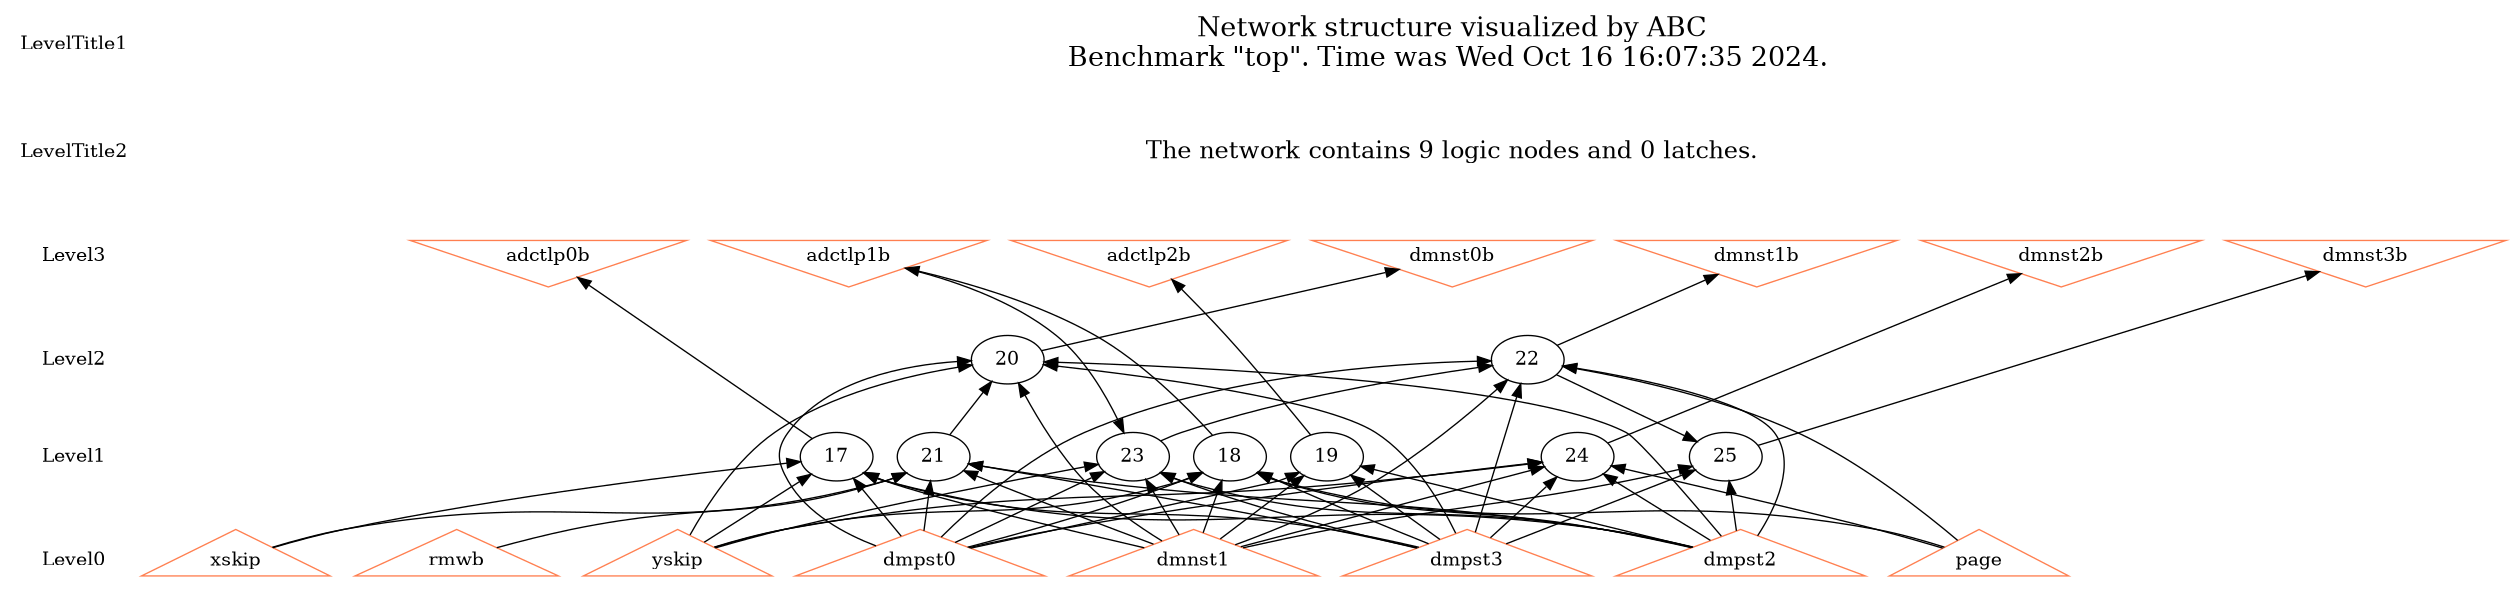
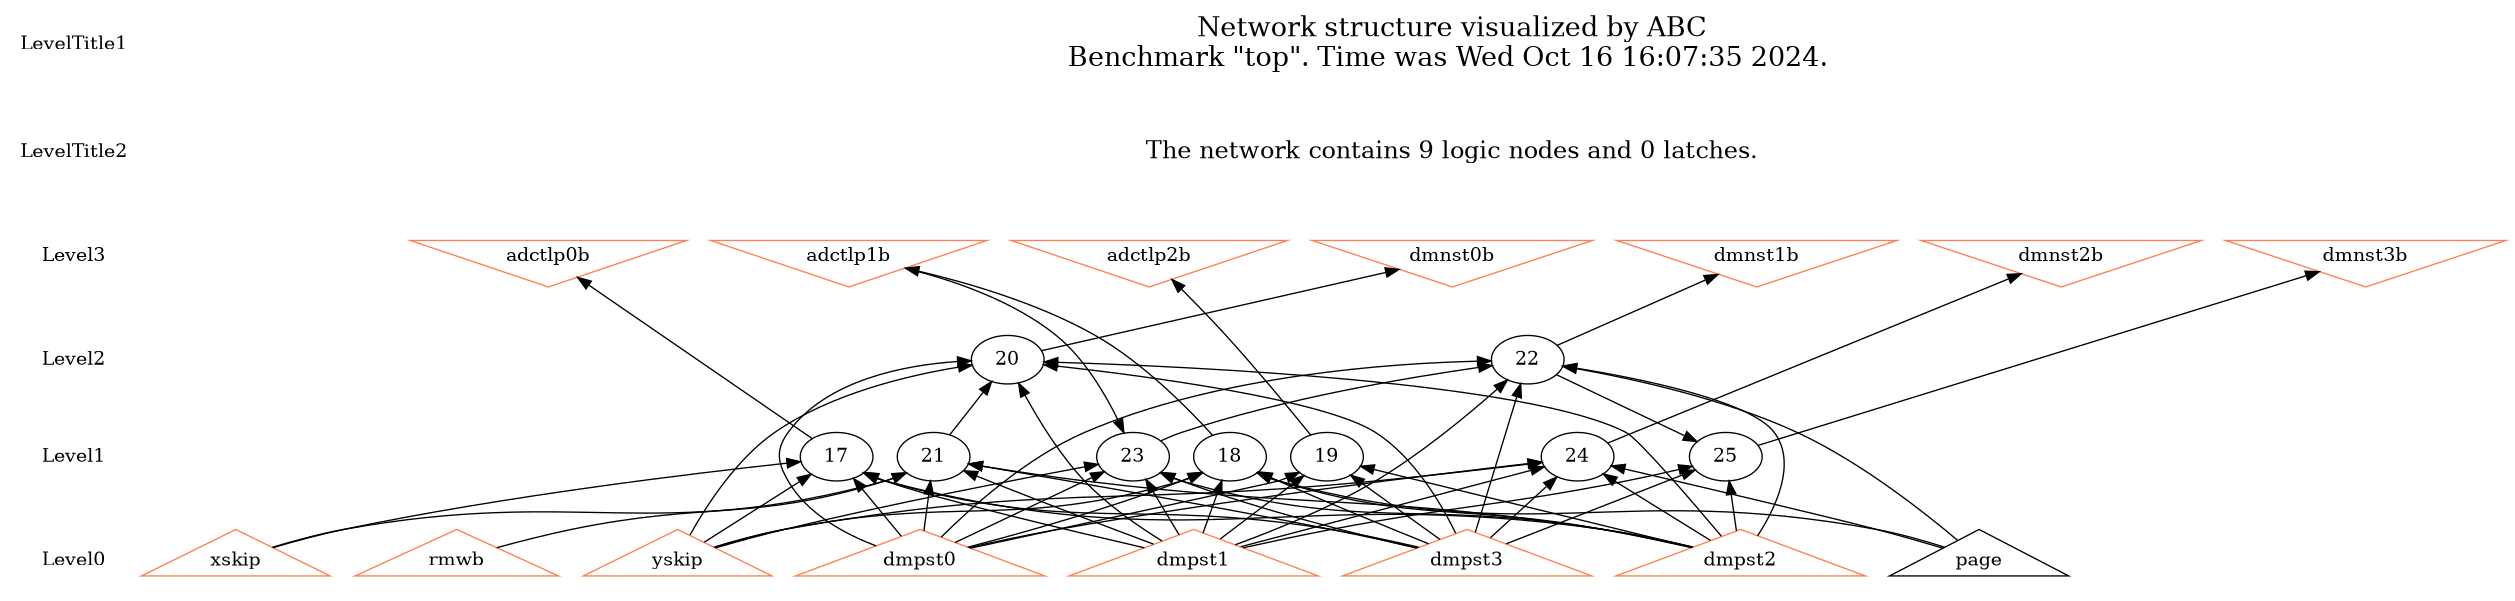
node "dmnst1": label "dmnst1" -> "dmpst1"
node "page": color coral -> black
